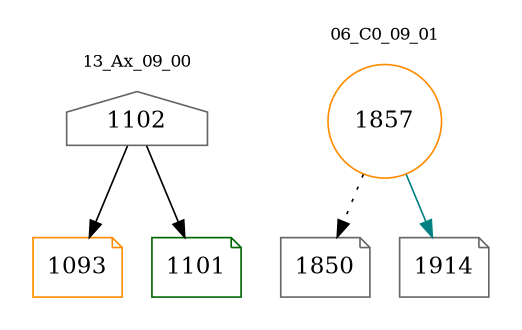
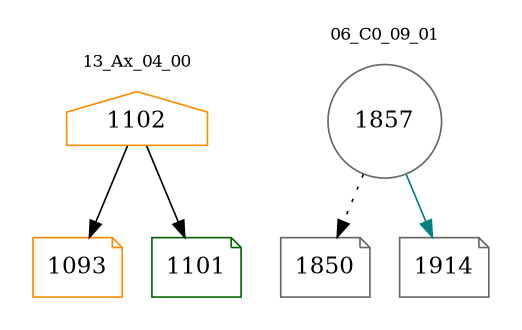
cluster "13_Ax_09_00": label "13_Ax_09_00" -> "13_Ax_04_00"
node "1102": color gray40 -> darkorange
node "1857": color darkorange -> gray40
